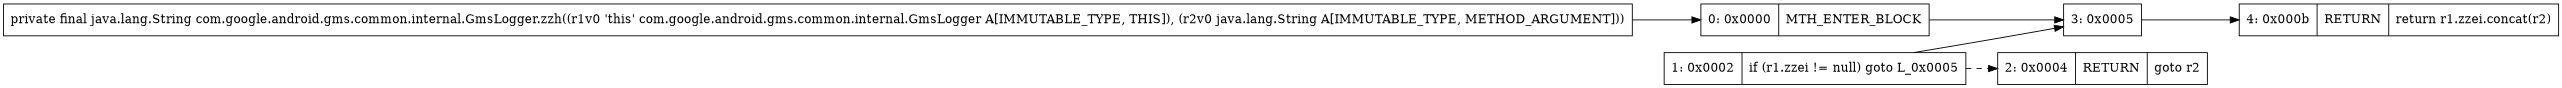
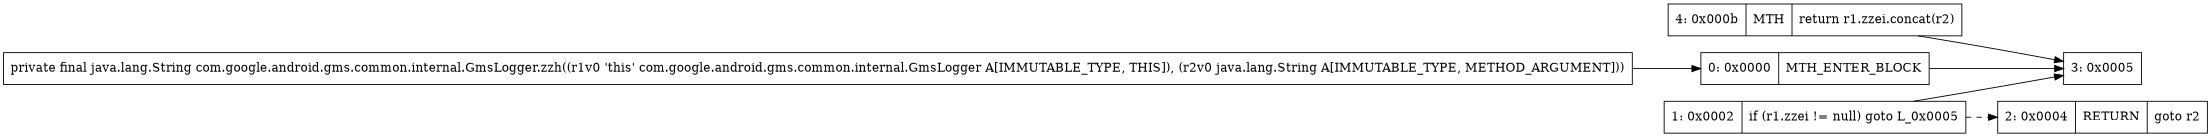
node "4: 0x000b": text "RETURN" -> "MTH"
edge "3: 0x0005" -> "4: 0x000b": reversed
